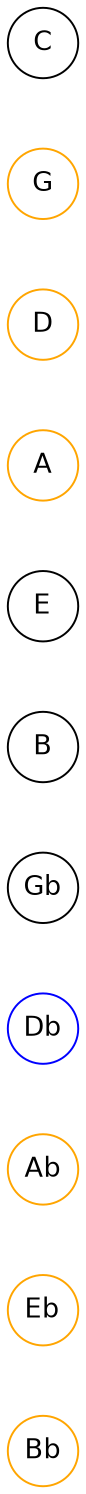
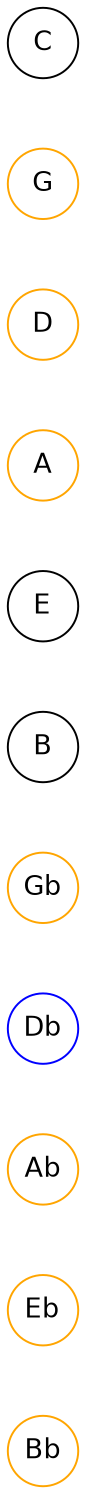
node "Gb": color black -> orange
